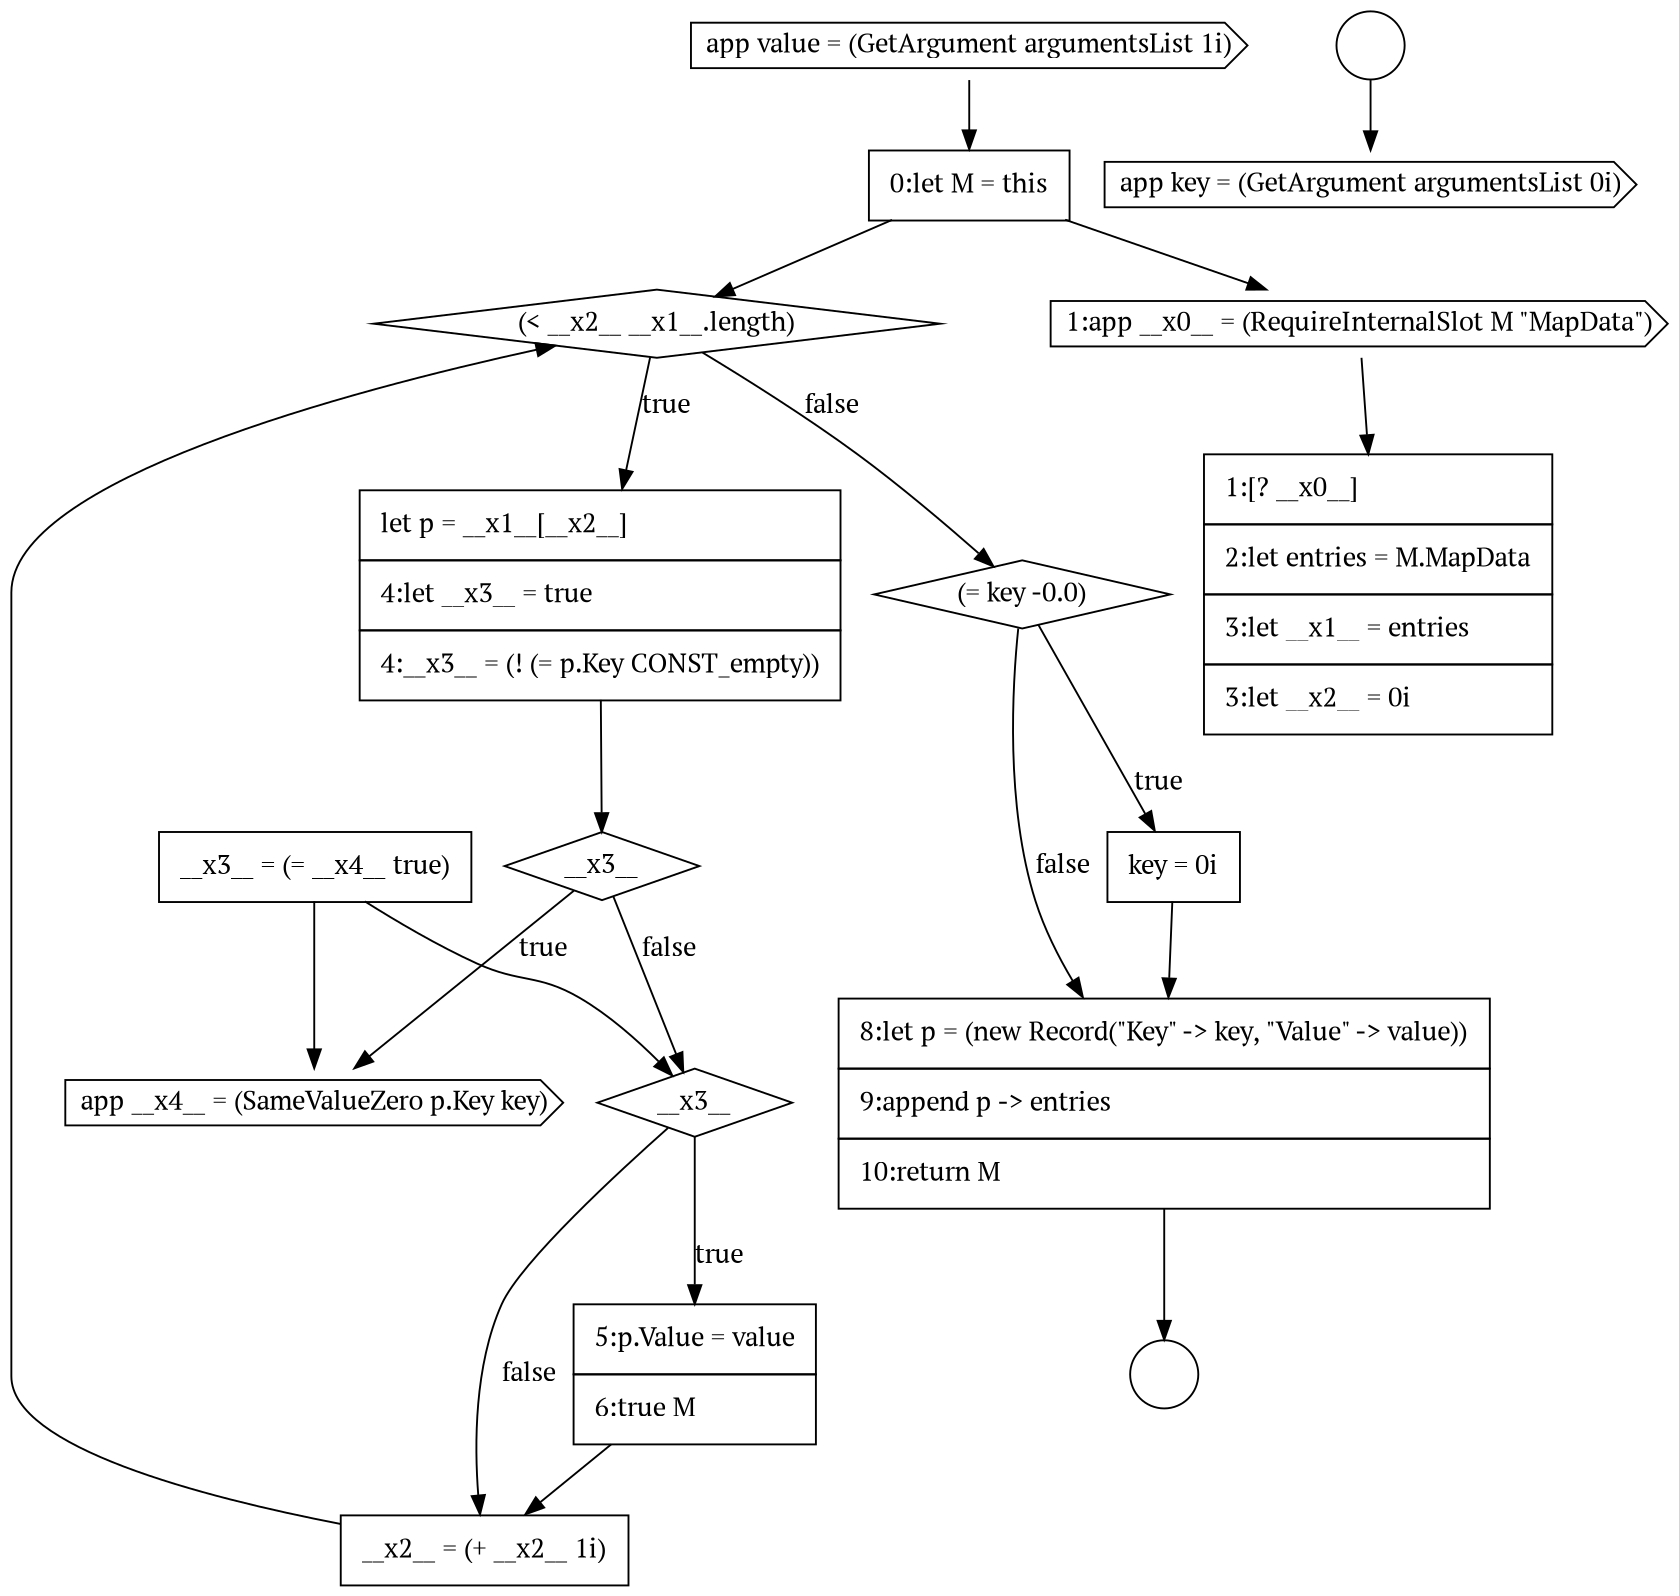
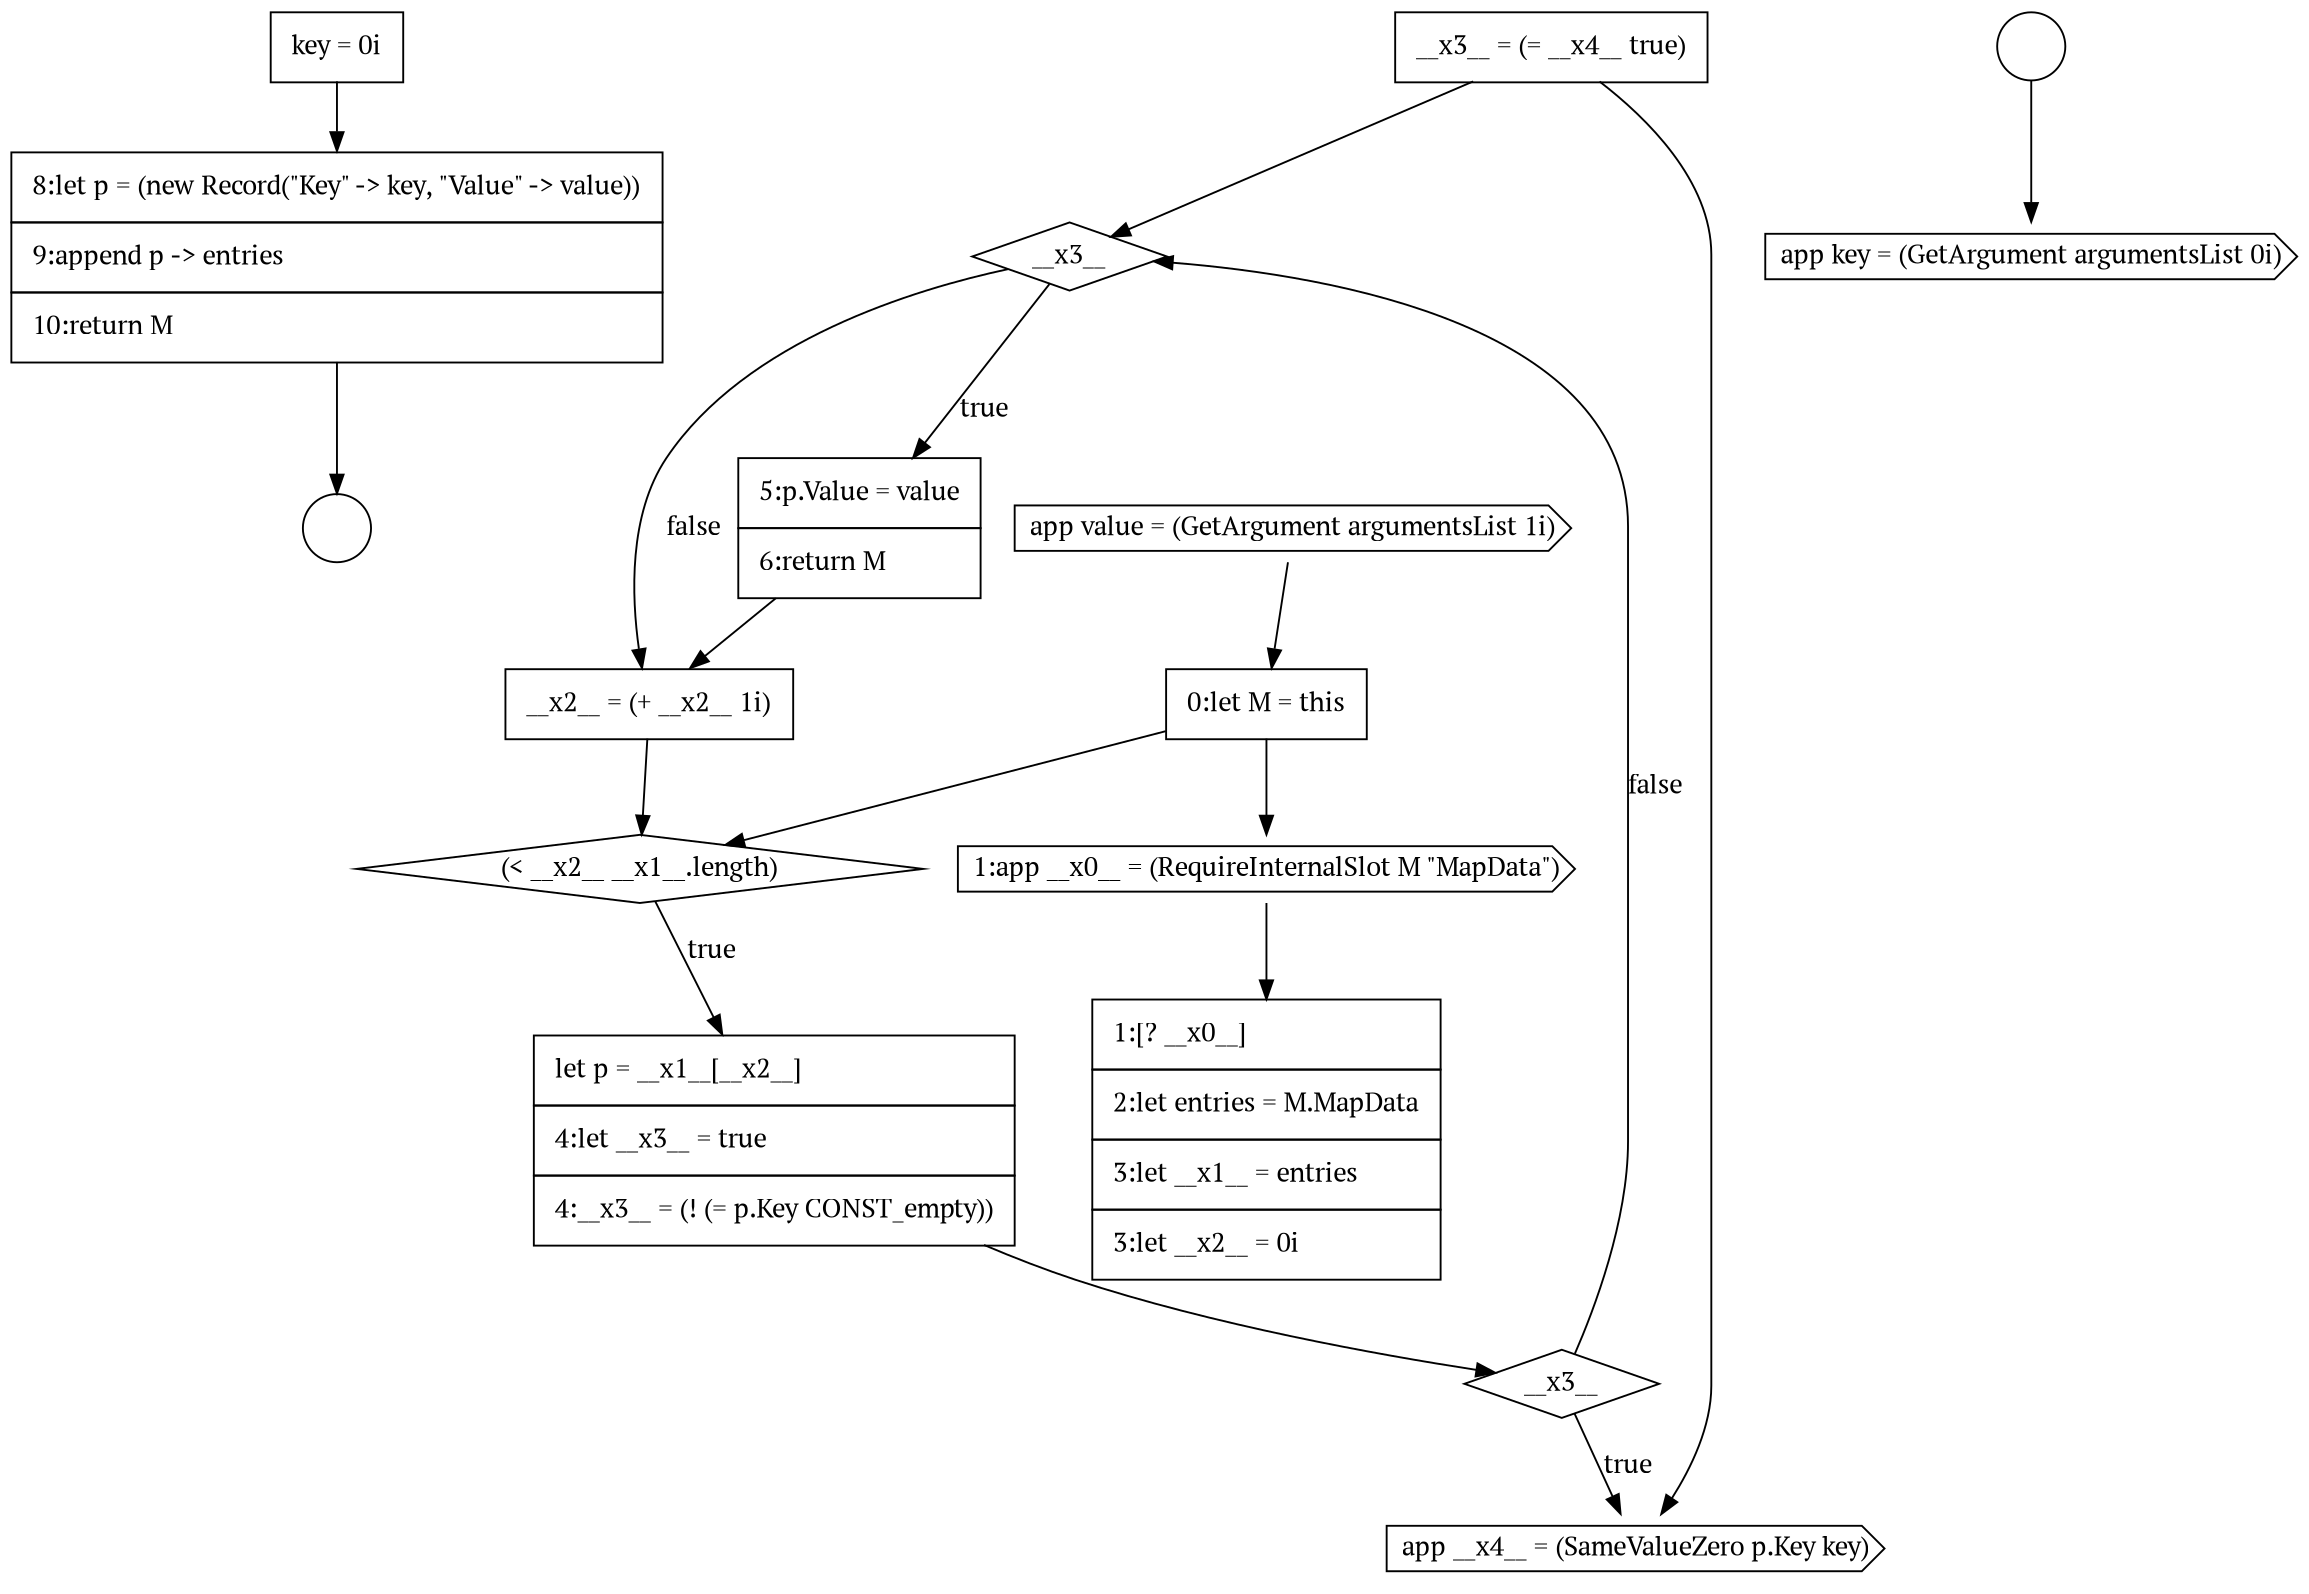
node "(= key -0.0)": removed
node "5:p.Value = value": text "6:true M" -> "6:return M"
